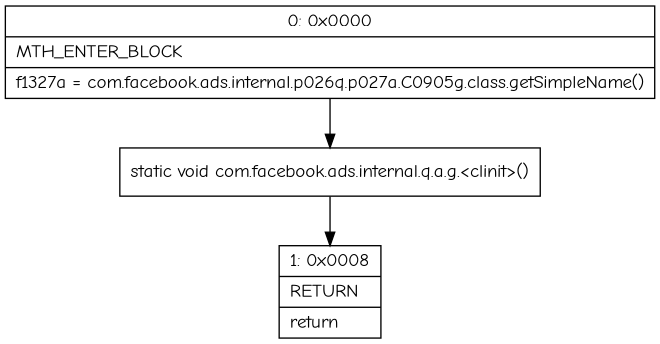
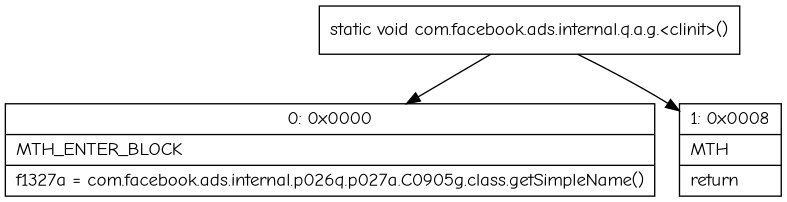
edge "0: 0x0000" -> "static void com.facebook.ads.internal.q.a.g.<clinit>()": reversed
node "1: 0x0008": text "RETURN" -> "MTH"
